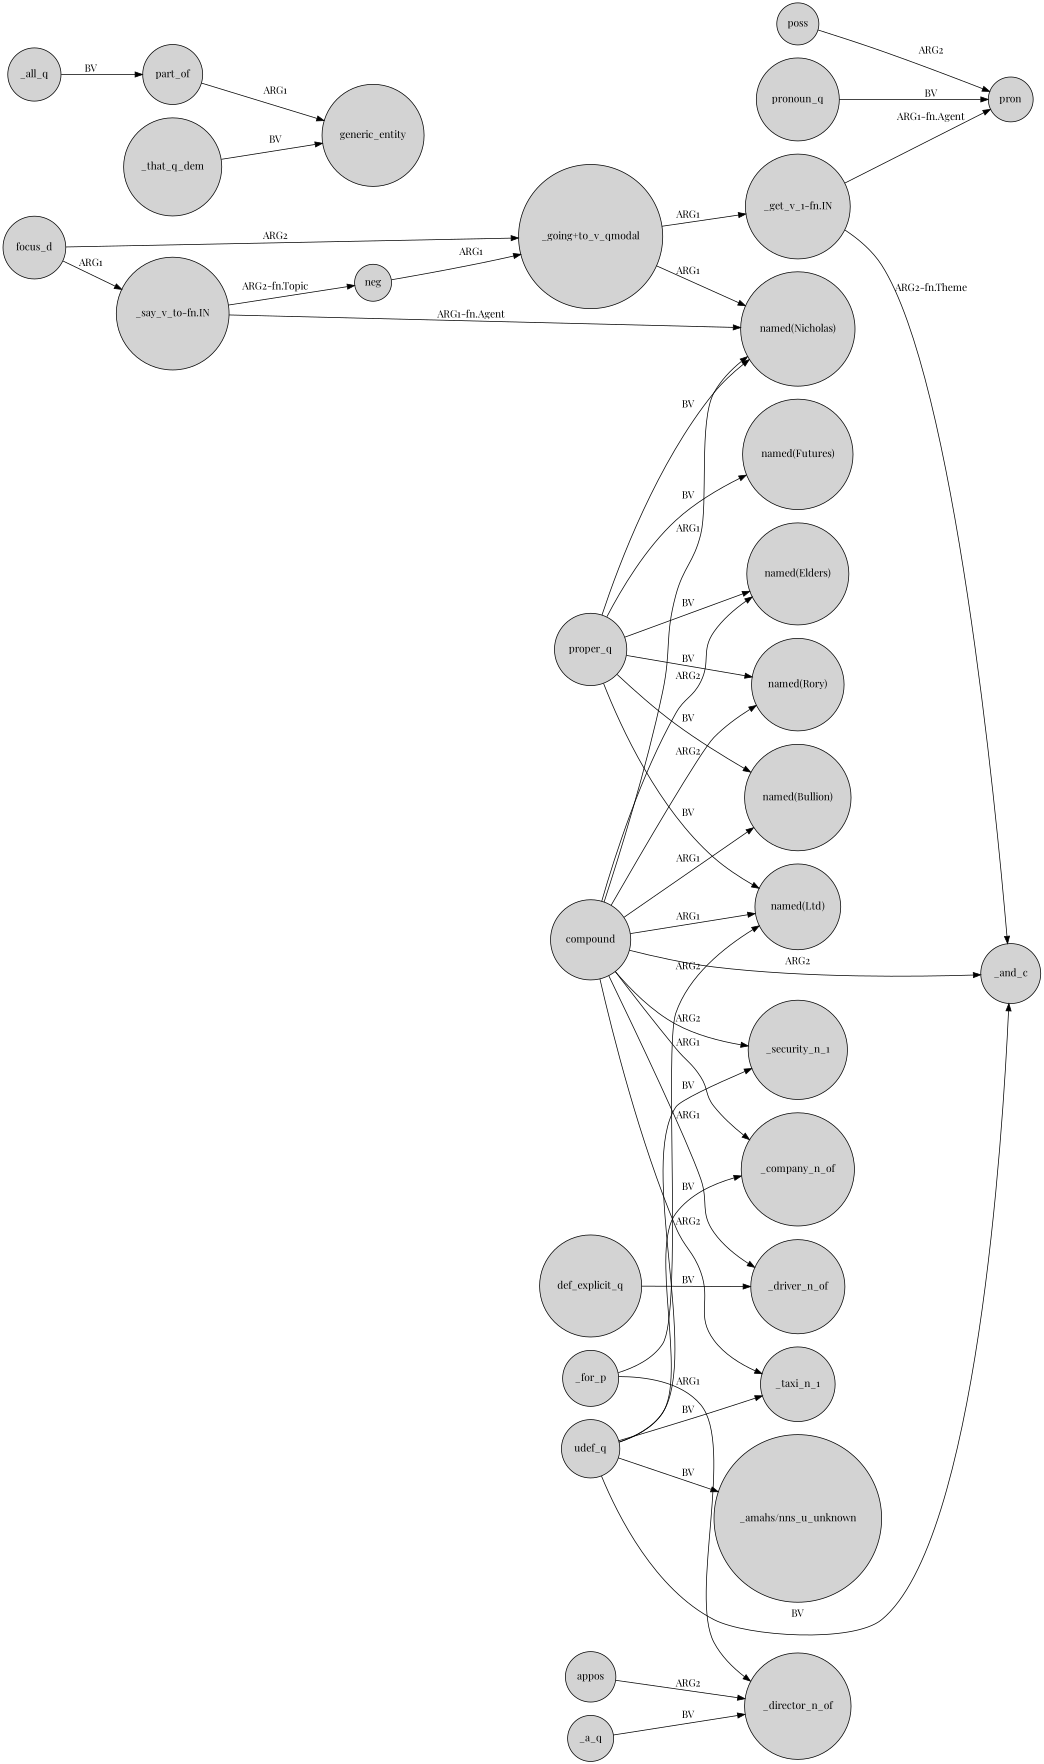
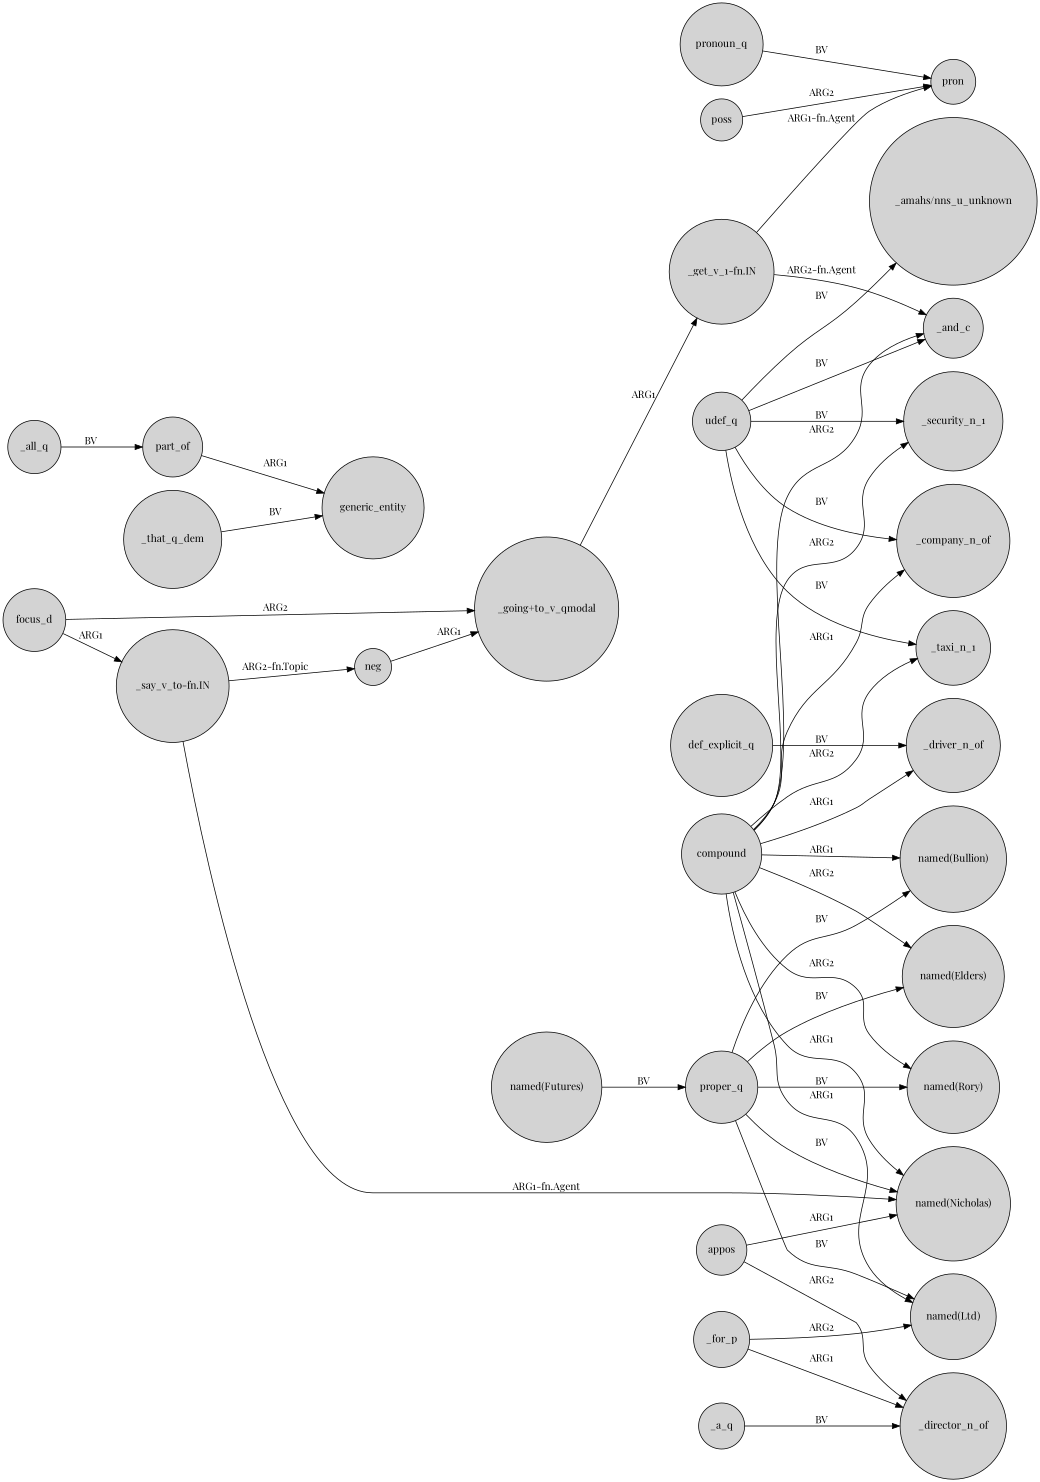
edge "_going+to_v_qmodal" -> "named(Nicholas)": now "appos" -> "named(Nicholas)"
edge "_get_v_1-fn.IN" -> "_and_c": label "ARG2-fn.Theme" -> "ARG2-fn.Agent"
edge "proper_q" -> "named(Futures)": reversed
